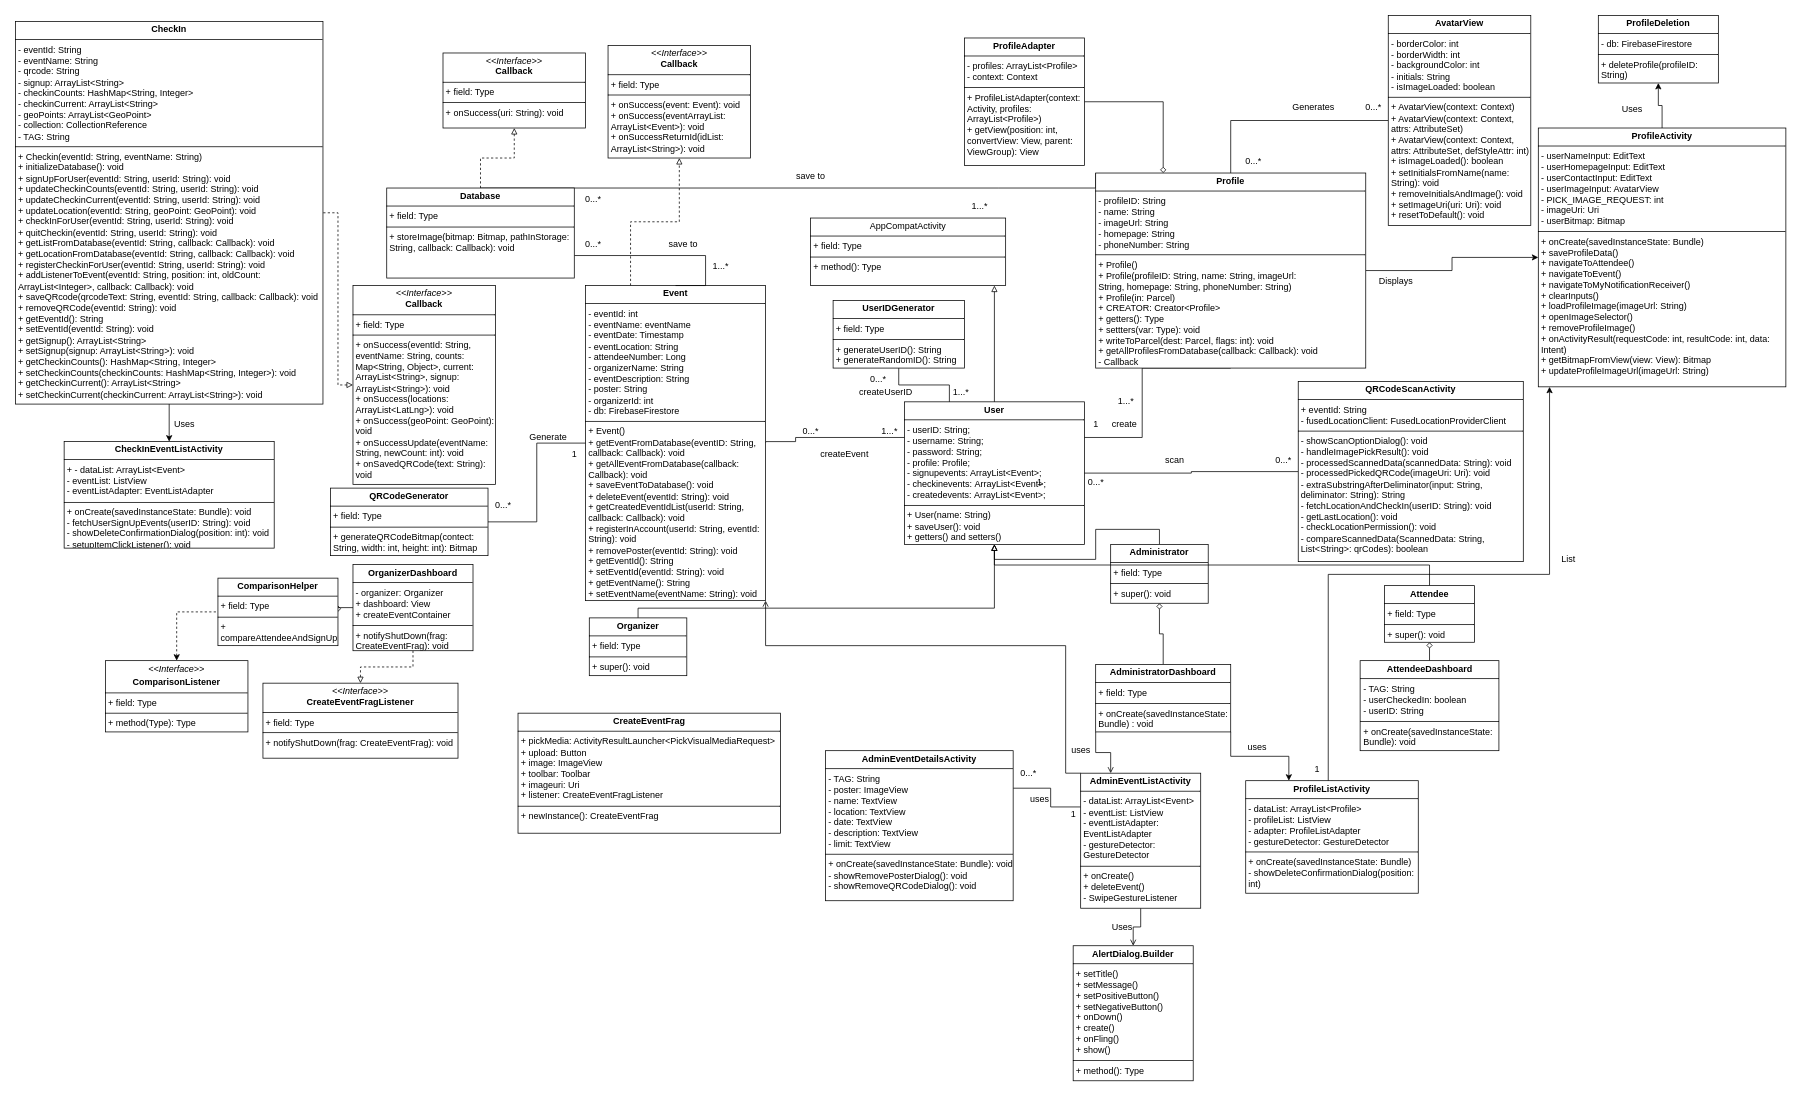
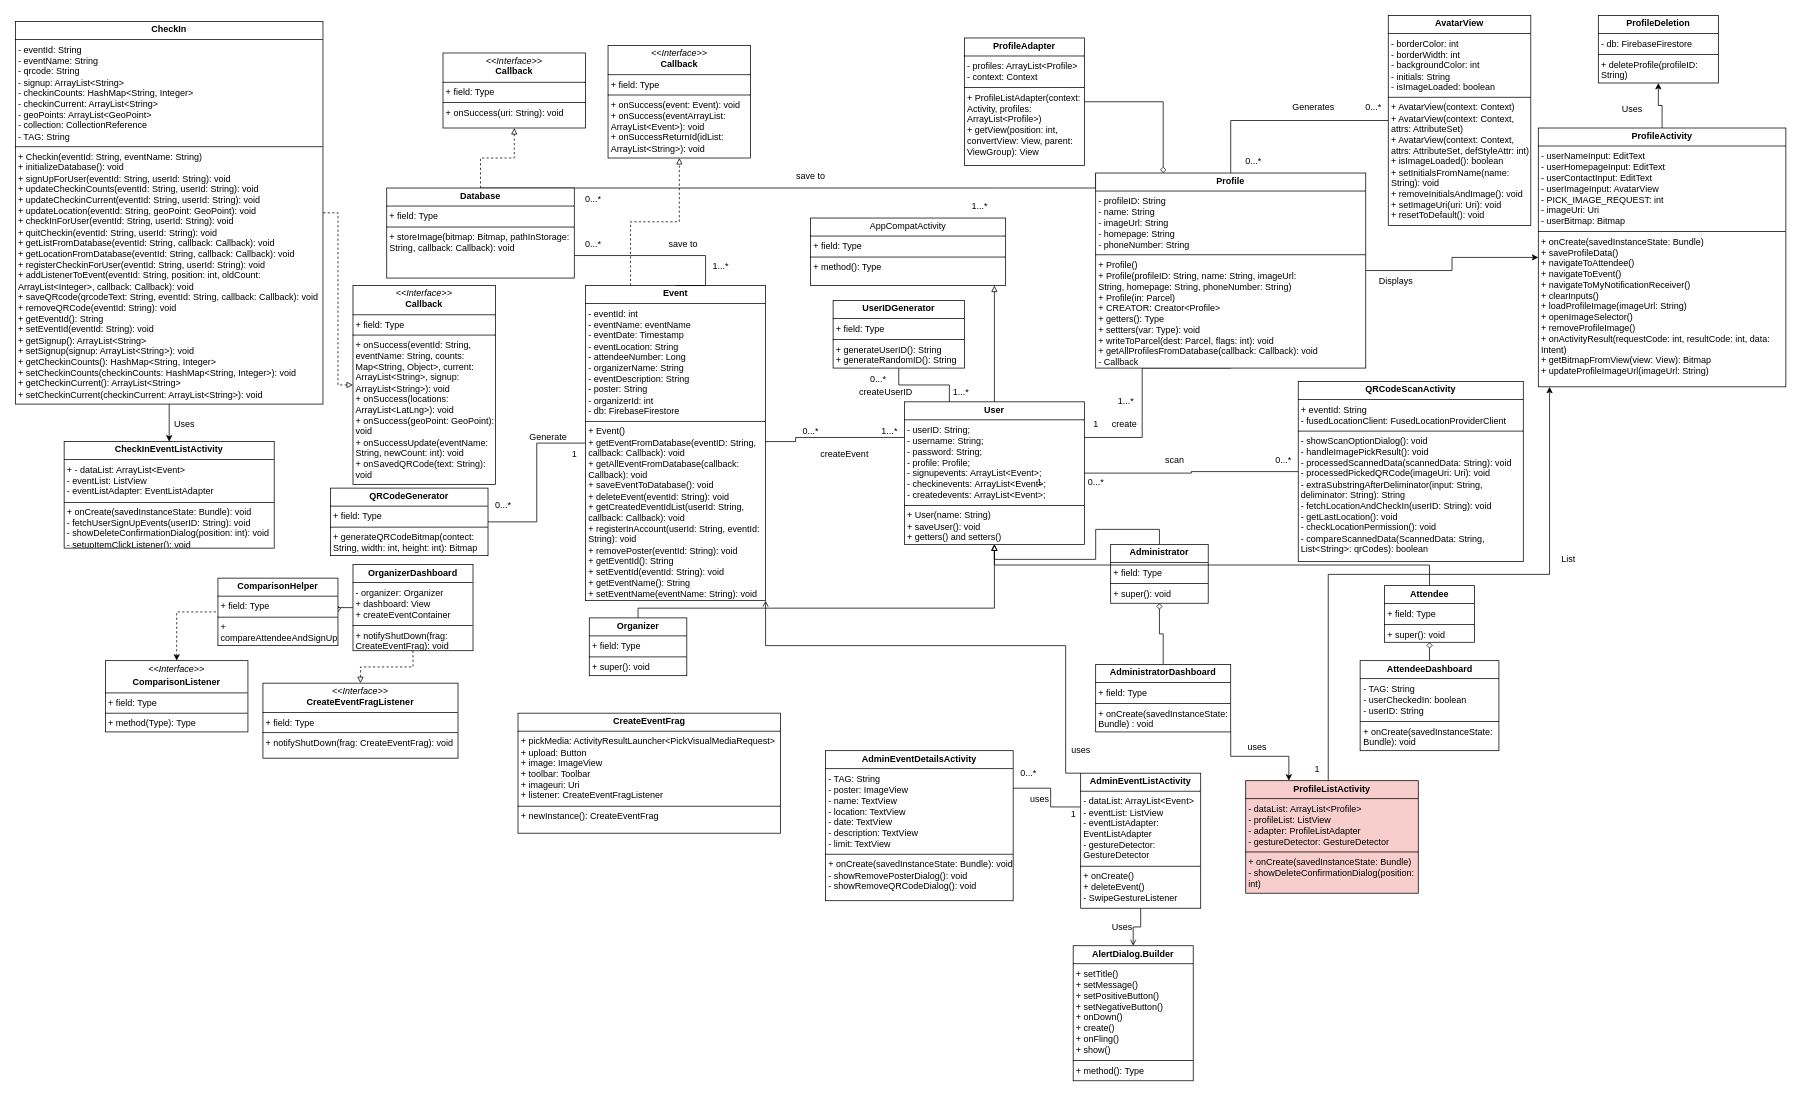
edge "AdministratorDashboard + field: Type + onCreate(savedInstanceState: Bundle) : void" -> "AdminEventListActivity - dataList: ArrayList<Event> - eventList: ListView - eventListAdapter: EventListAdapter - gestureDetector: GestureDetector + onCreate() + deleteEvent() - SwipeGestureListener": removed
node "ProfileListActivity - dataList: ArrayList<Profile> - profileList: ListView - adapter: ProfileListAdapter - gestureDetector: GestureDetector + onCreate(savedInstanceState: Bundle) - showDeleteConfirmationDialog(position: int)": fillcolor #ffffff -> #f8cecc
